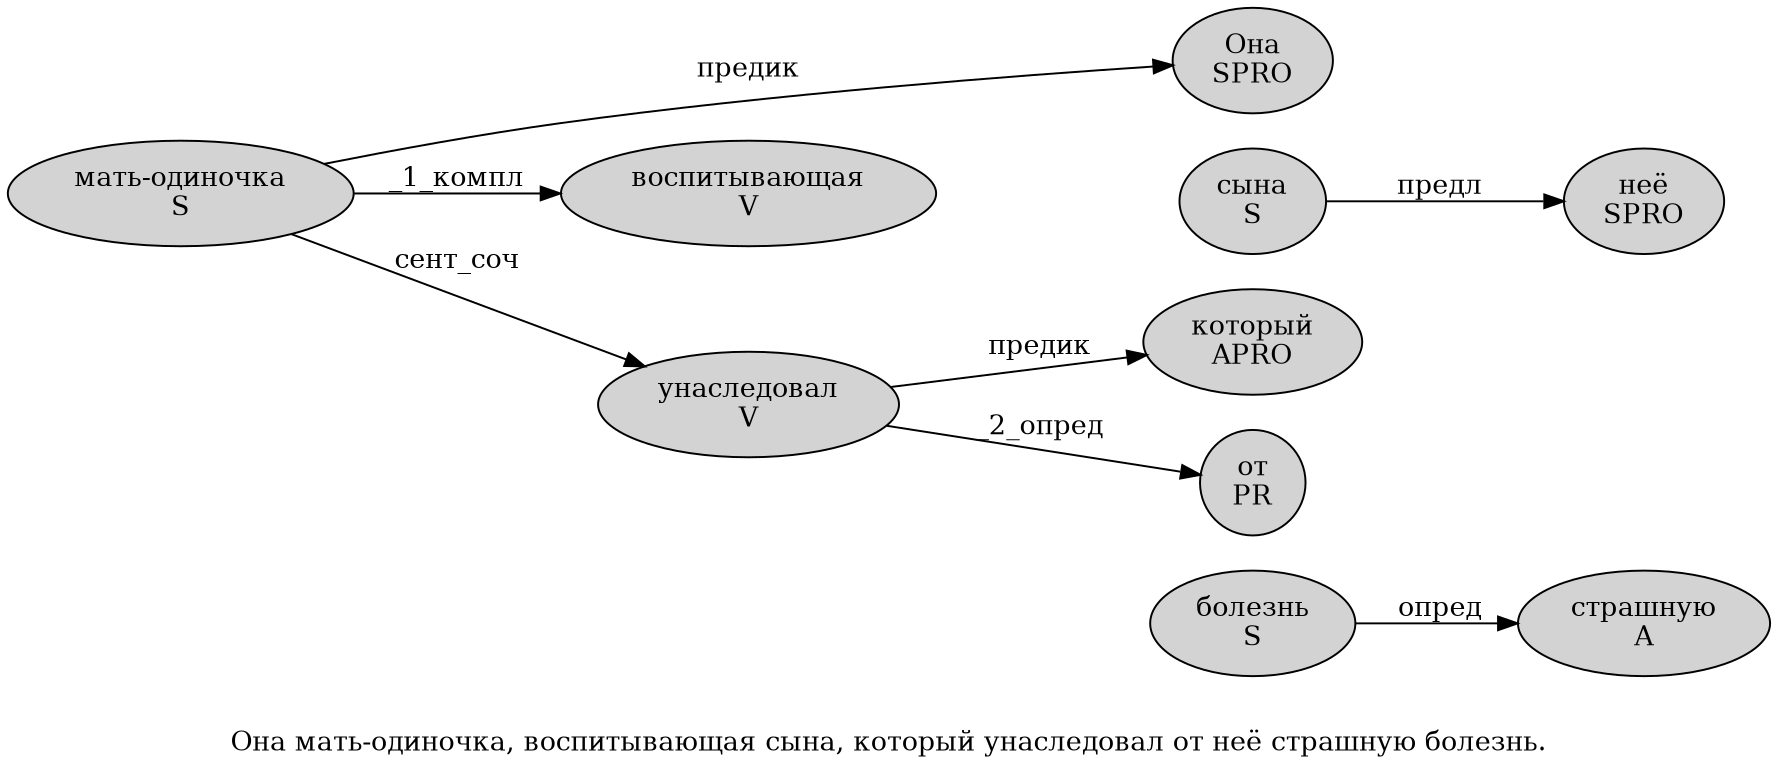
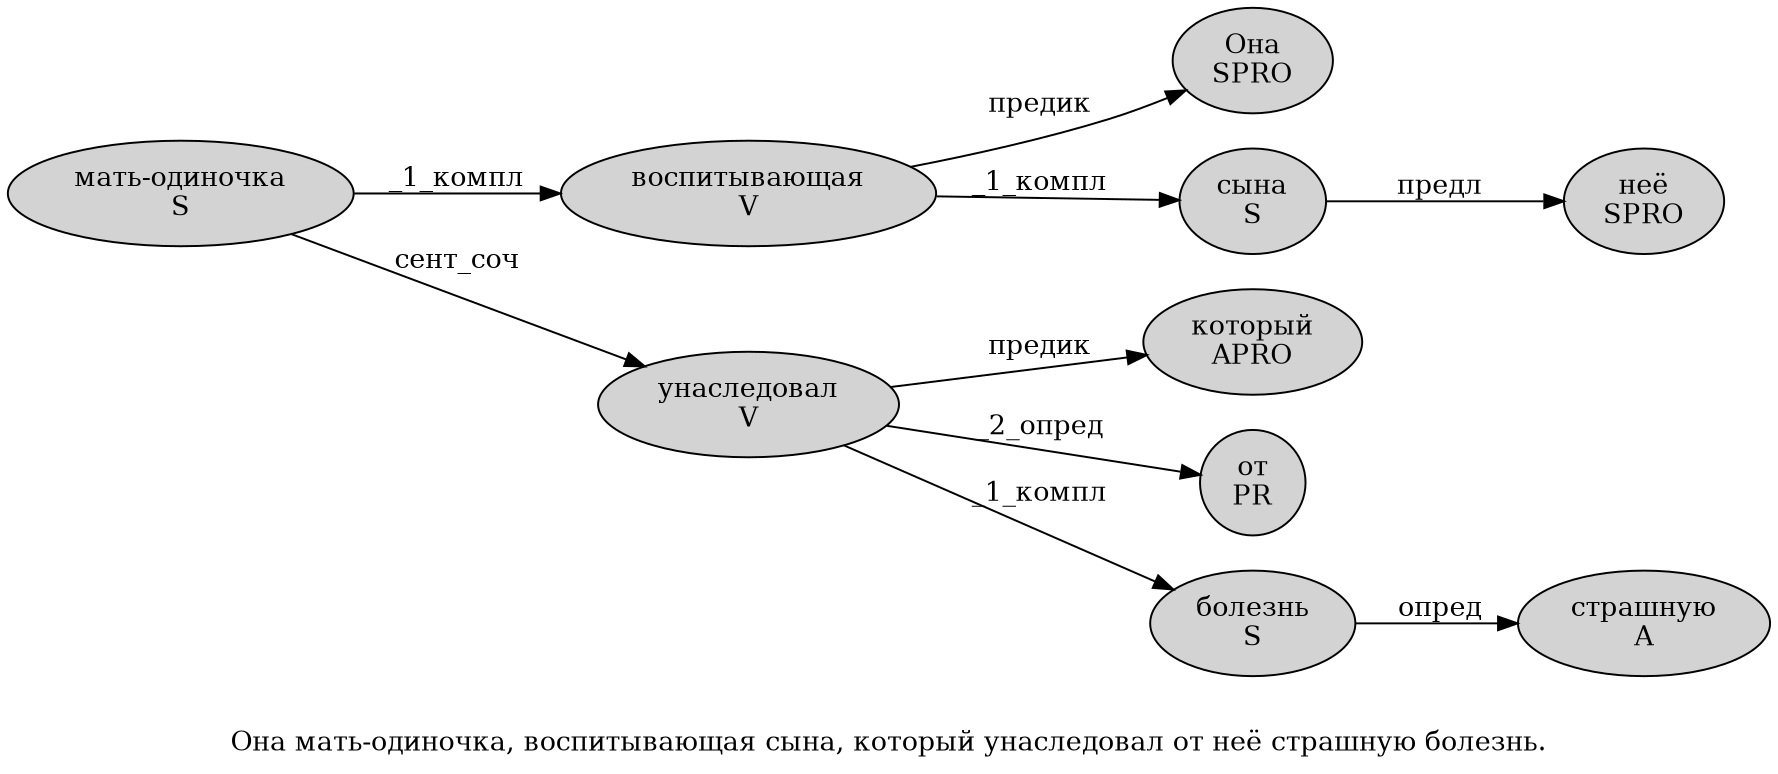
edge "мать-одиночка S" -> "Она SPRO": now "воспитывающая V" -> "Она SPRO"
edge "воспитывающая V" -> "сына S": added, label "_1_компл"
edge "унаследовал V" -> "болезнь S": added, label "_1_компл"
